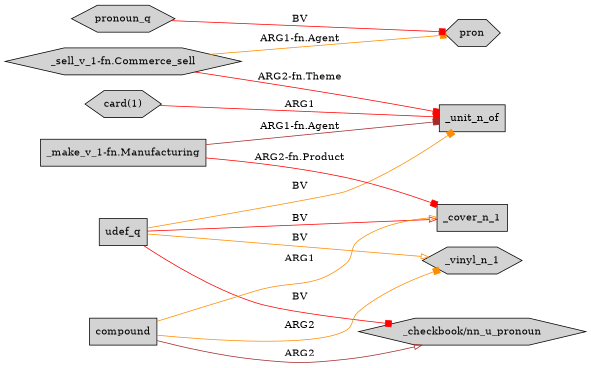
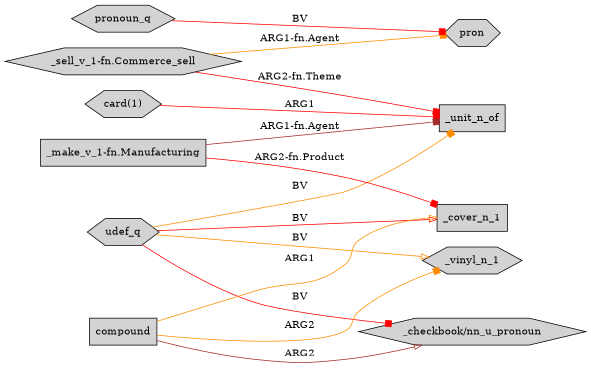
node "udef_q": shape box -> hexagon
